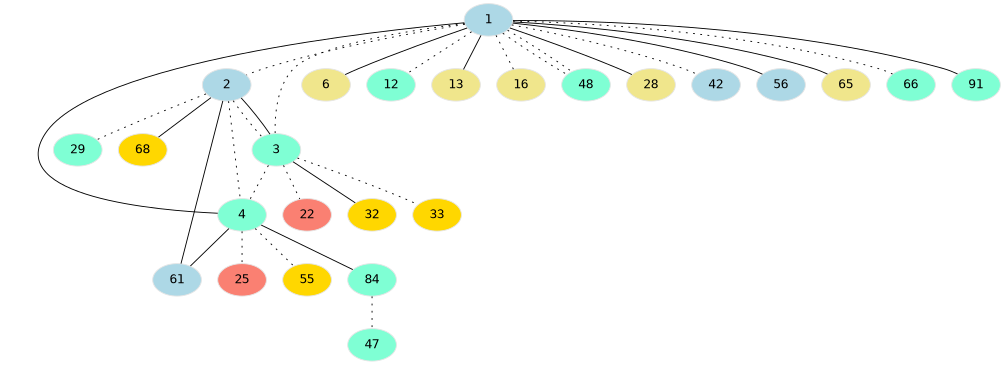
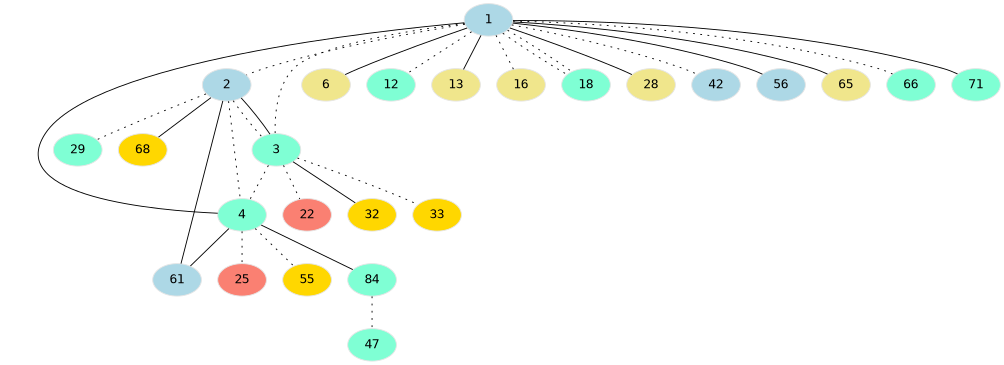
node "48": label "48" -> "18"
node "91": label "91" -> "71"
